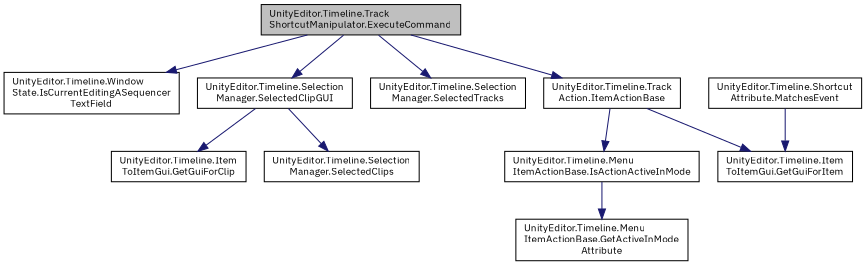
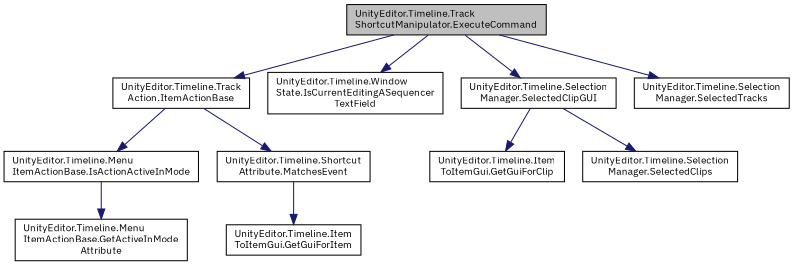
edge "UnityEditor.Timeline.Track Action.ItemActionBase" -> "UnityEditor.Timeline.Item ToItemGui.GetGuiForItem": now "UnityEditor.Timeline.Track Action.ItemActionBase" -> "UnityEditor.Timeline.Shortcut Attribute.MatchesEvent"
